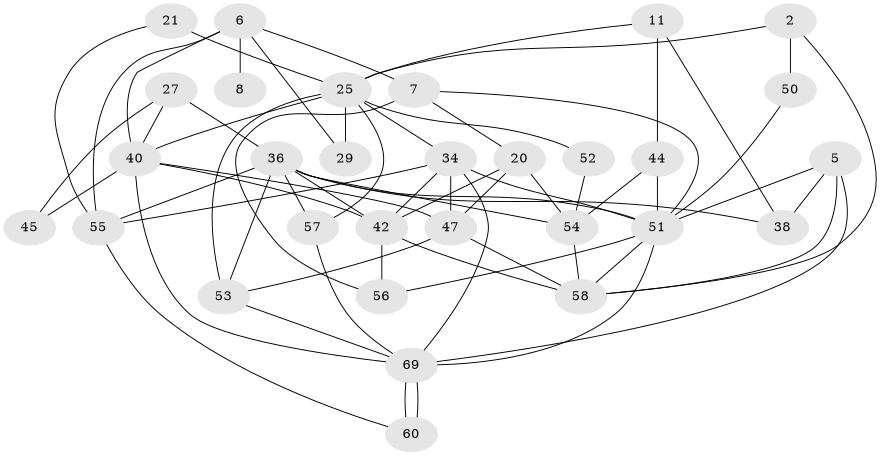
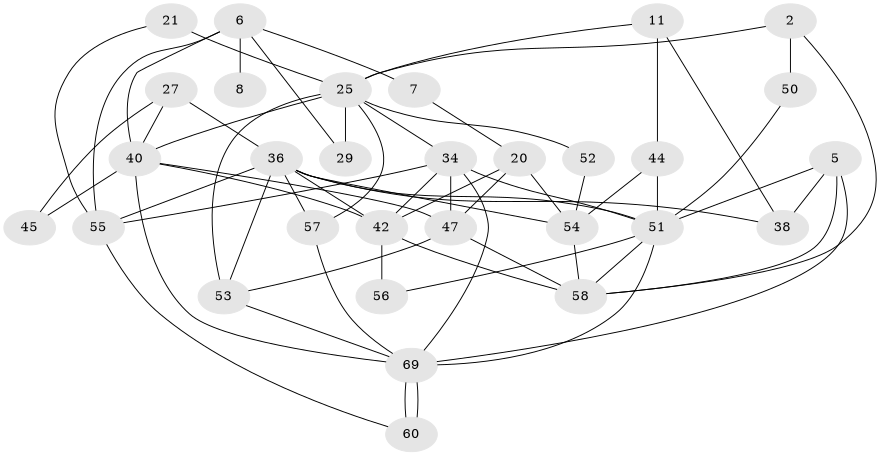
edge "7" -- "51": removed
edge "7" -- "56": removed
